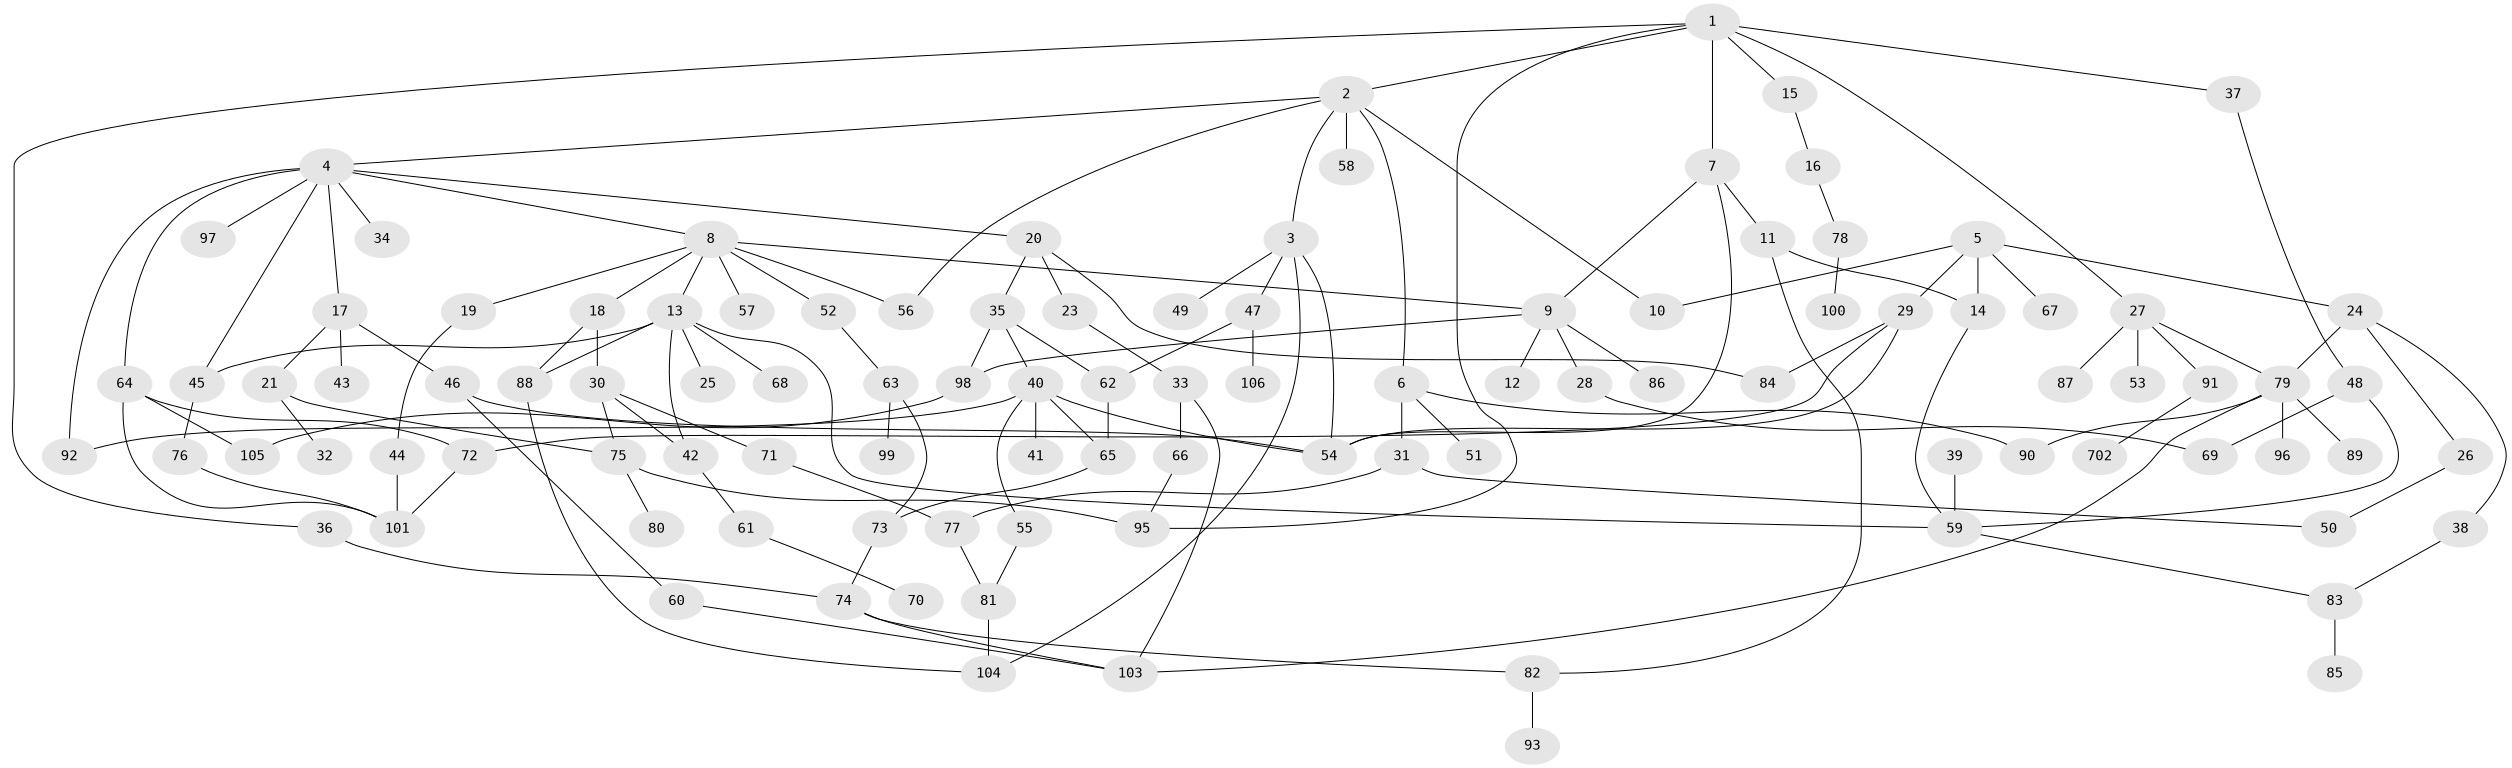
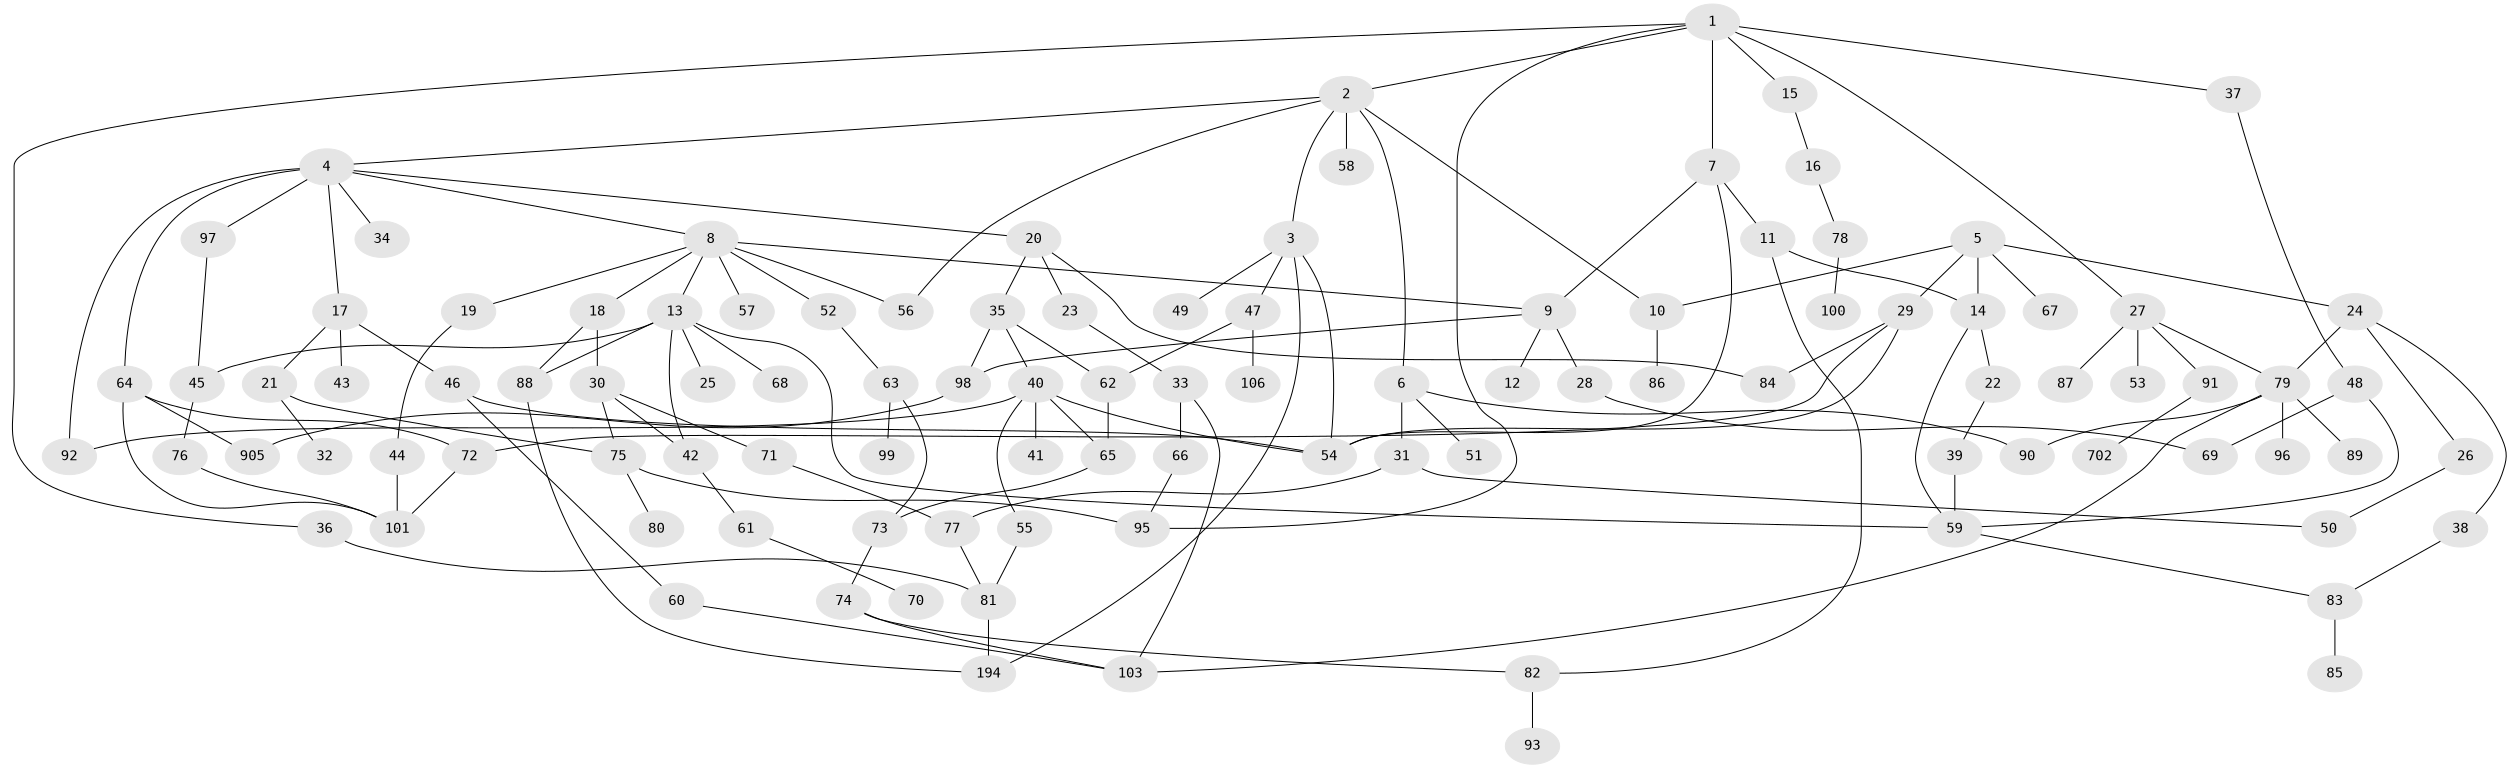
edge "4" -- "45": now "97" -- "45"
edge "9" -- "86": now "10" -- "86"
node "22": added
node "105": label "105" -> "905"
edge "36" -- "74": now "36" -- "81"
node "104": label "104" -> "194"
